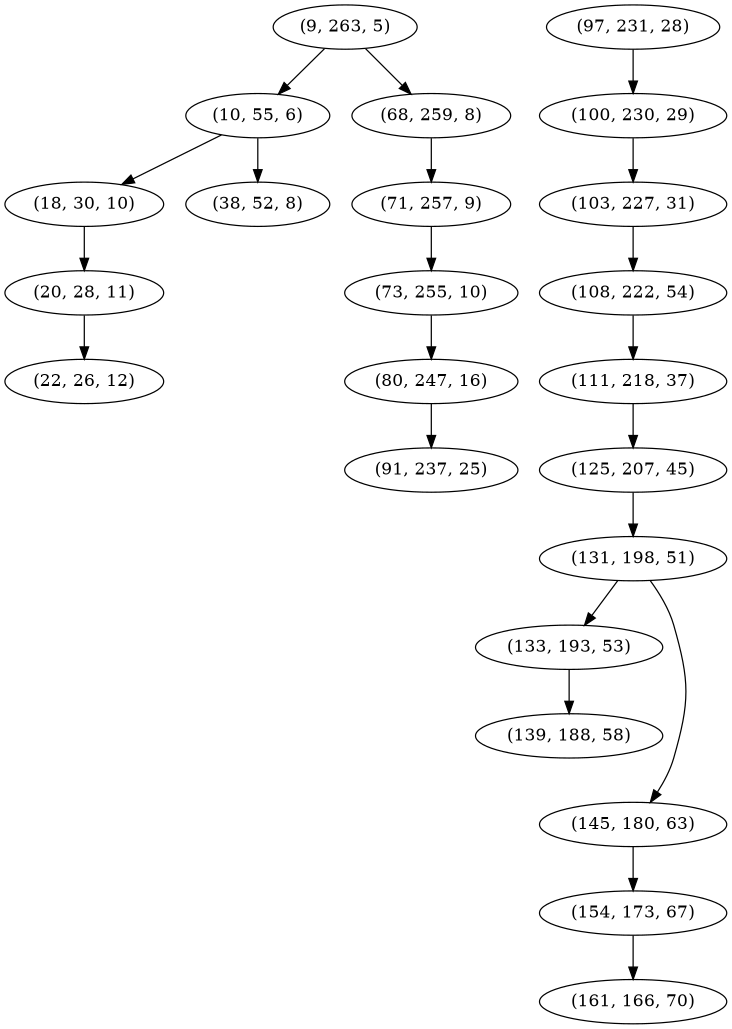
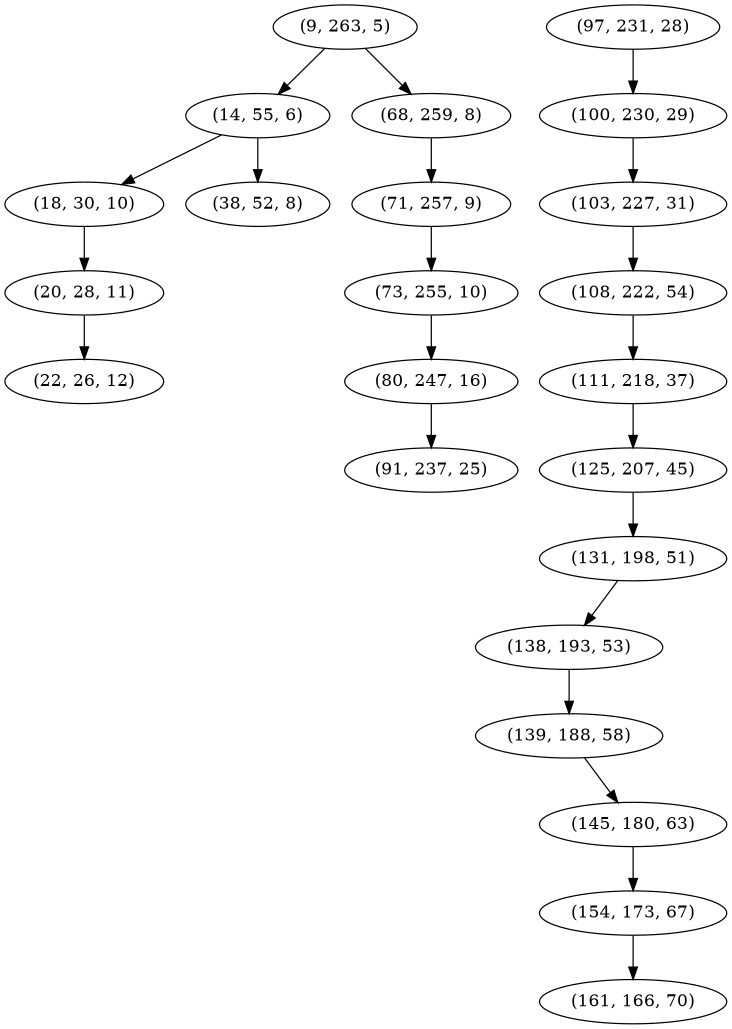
node "(10, 55, 6)": label "(10, 55, 6)" -> "(14, 55, 6)"
node "(133, 193, 53)": label "(133, 193, 53)" -> "(138, 193, 53)"
edge "(131, 198, 51)" -> "(145, 180, 63)": now "(139, 188, 58)" -> "(145, 180, 63)"
